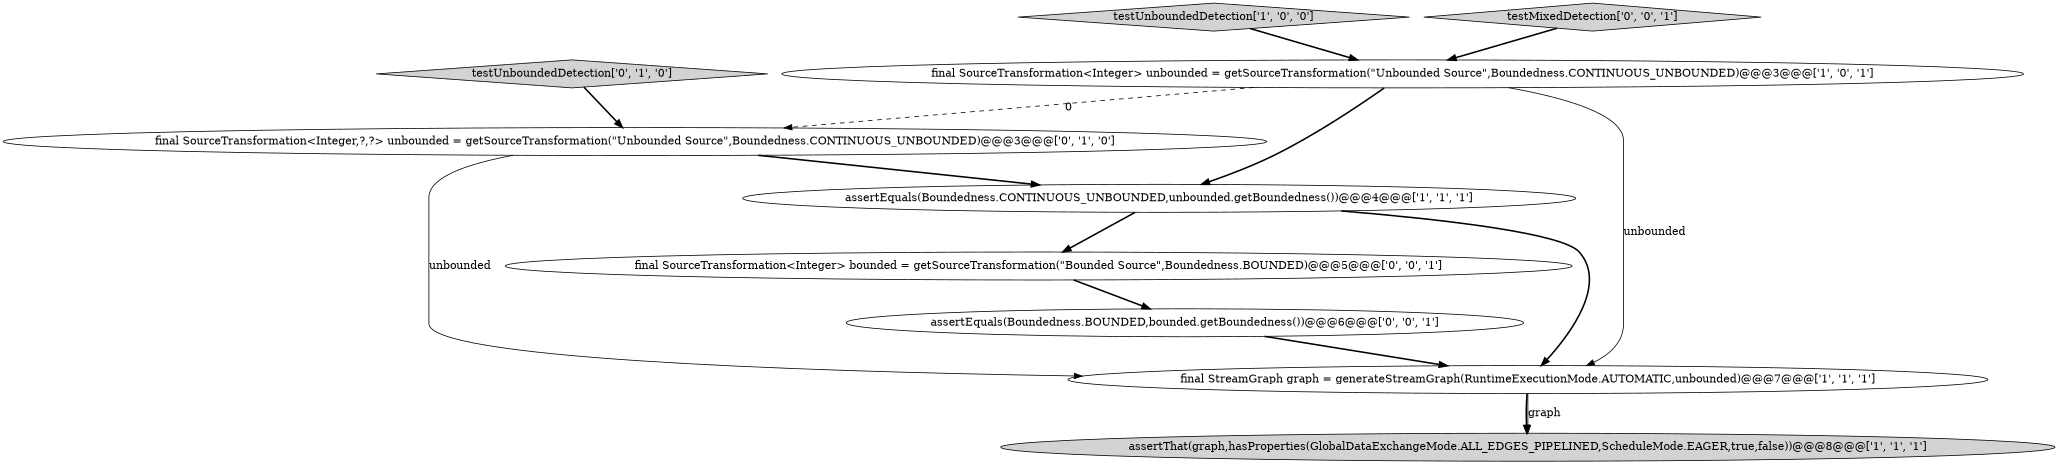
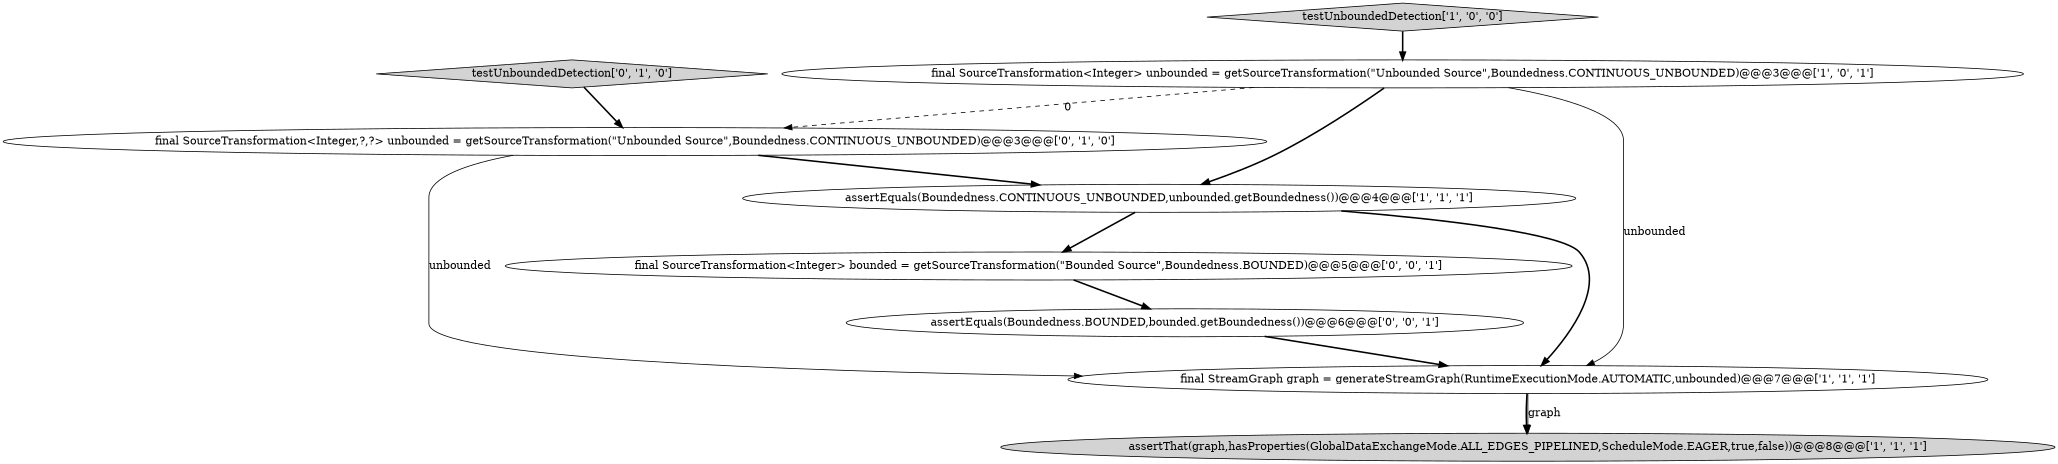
node "testMixedDetection['0', '0', '1']": removed
